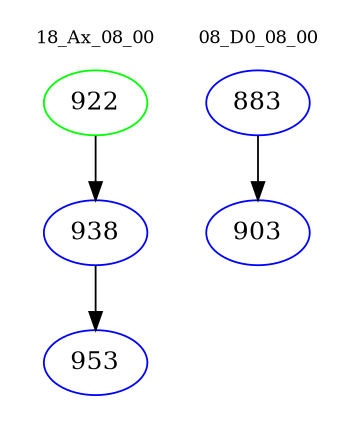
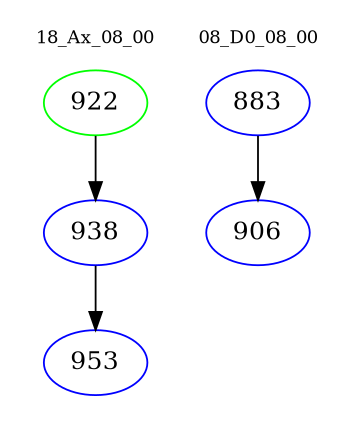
node "903": label "903" -> "906"
